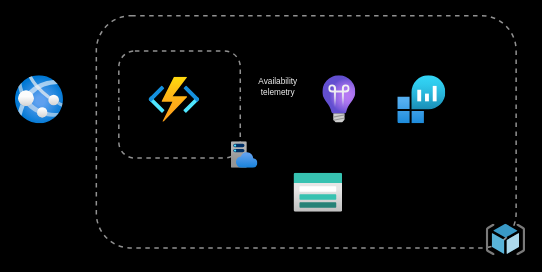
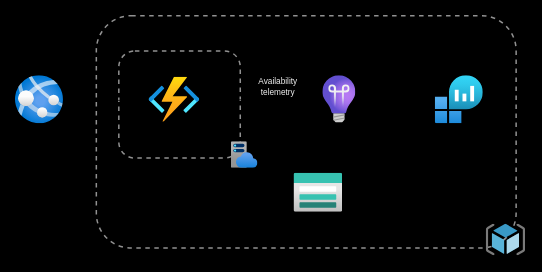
node "Log Analytics Workspace": moved (422, 99) -> (459, 99)
